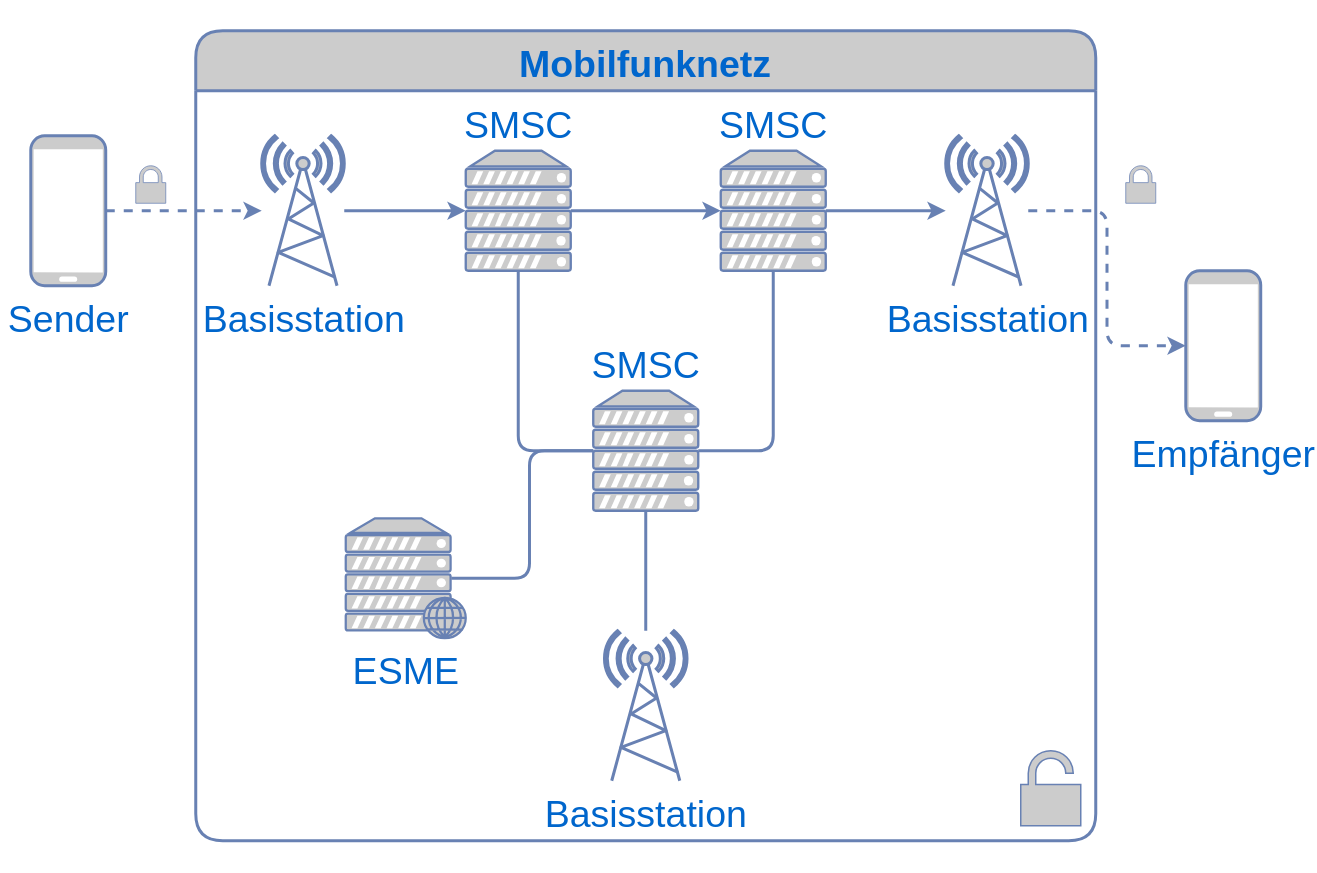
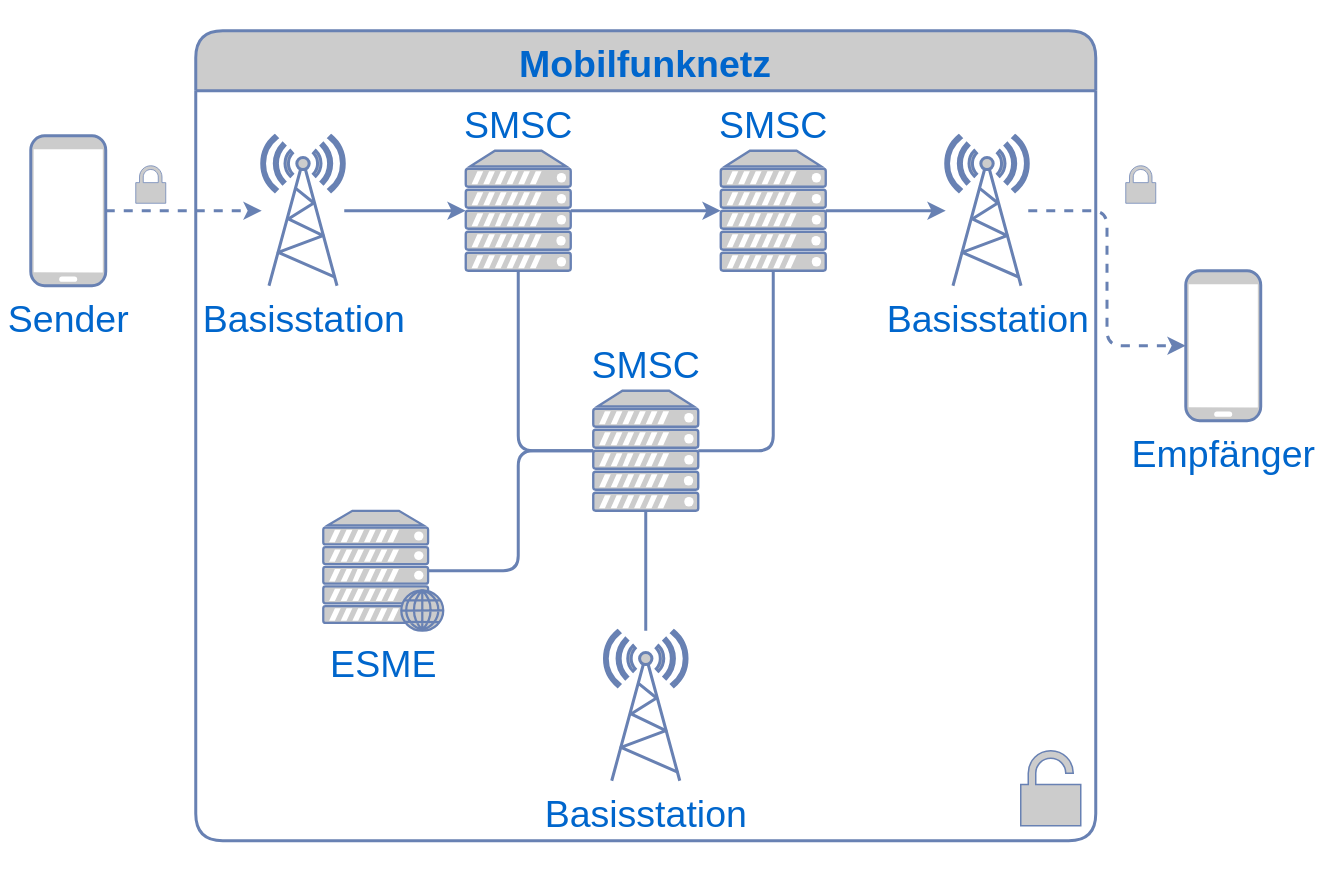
node "ESME": moved (406, 578) -> (383, 571)
